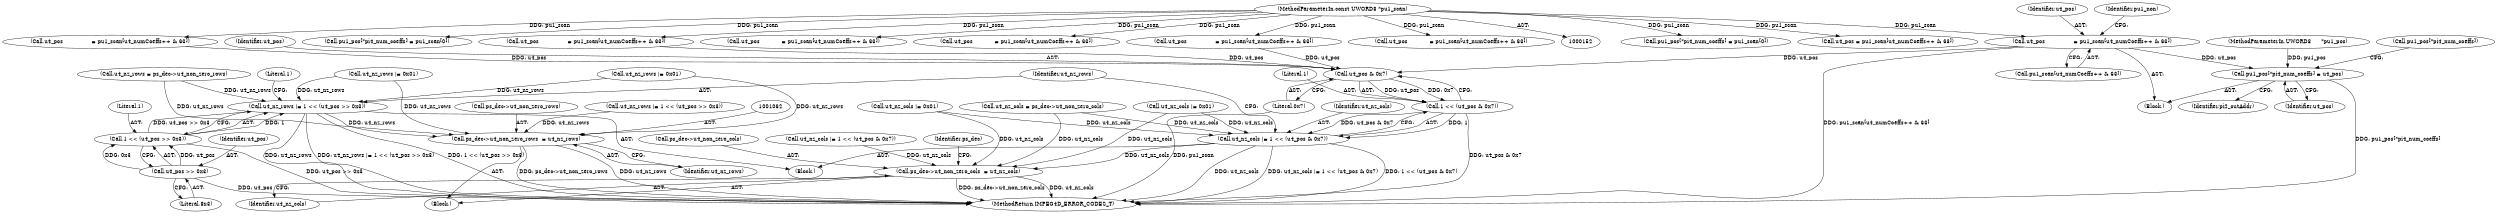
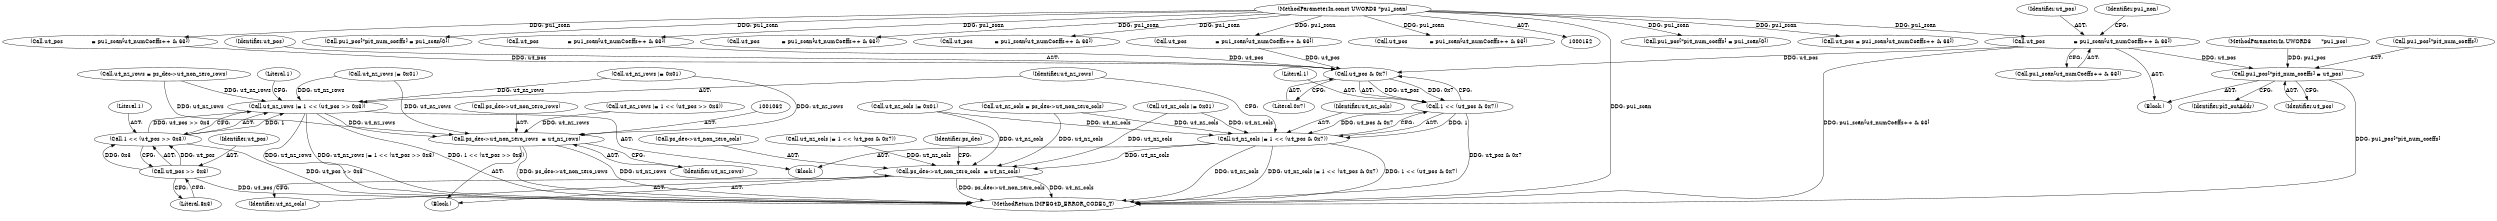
edge "(Call,pu1_pos[*pi4_num_coeffs])" -> "(Call,pu1_pos[*pi4_num_coeffs] = u4_pos)": label "CFG: " -> "AST: "
edge "(Literal,0x7)" -> "(MethodReturn,IMPEG4D_ERROR_CODES_T)": now "(MethodParameterIn,const UWORD8 *pu1_scan)" -> "(MethodReturn,IMPEG4D_ERROR_CODES_T)"
edge "(Literal,8x3)" -> "(Call,u4_pos >> 0x3)": label "AST: " -> "CFG: "
